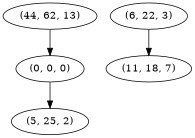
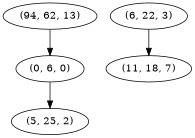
node "(44, 62, 13)": label "(44, 62, 13)" -> "(94, 62, 13)"
node "(0, 0, 0)": label "(0, 0, 0)" -> "(0, 6, 0)"
